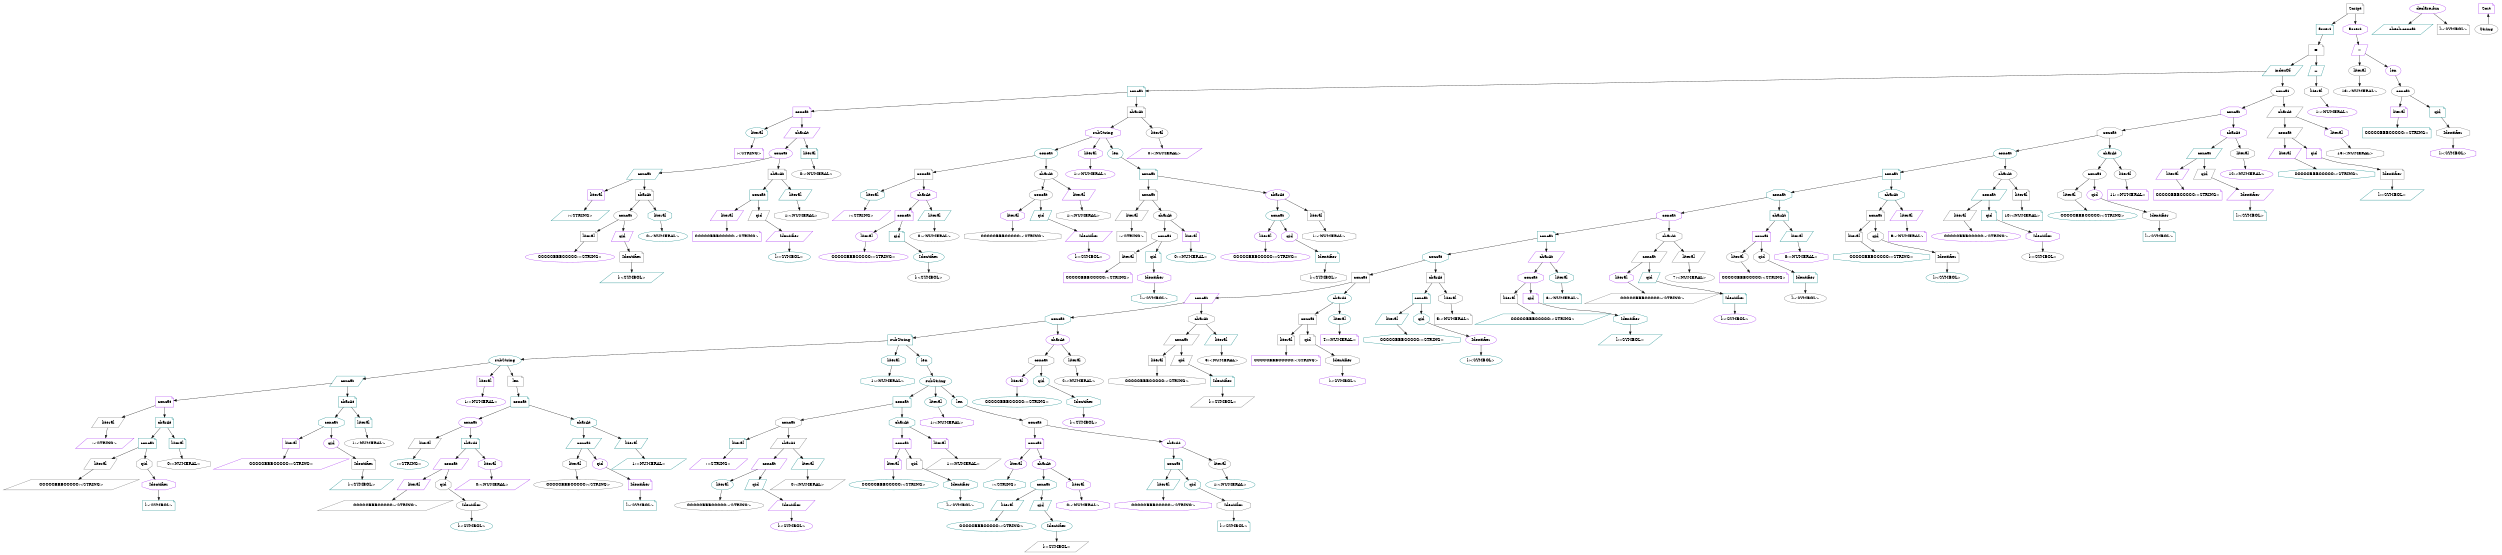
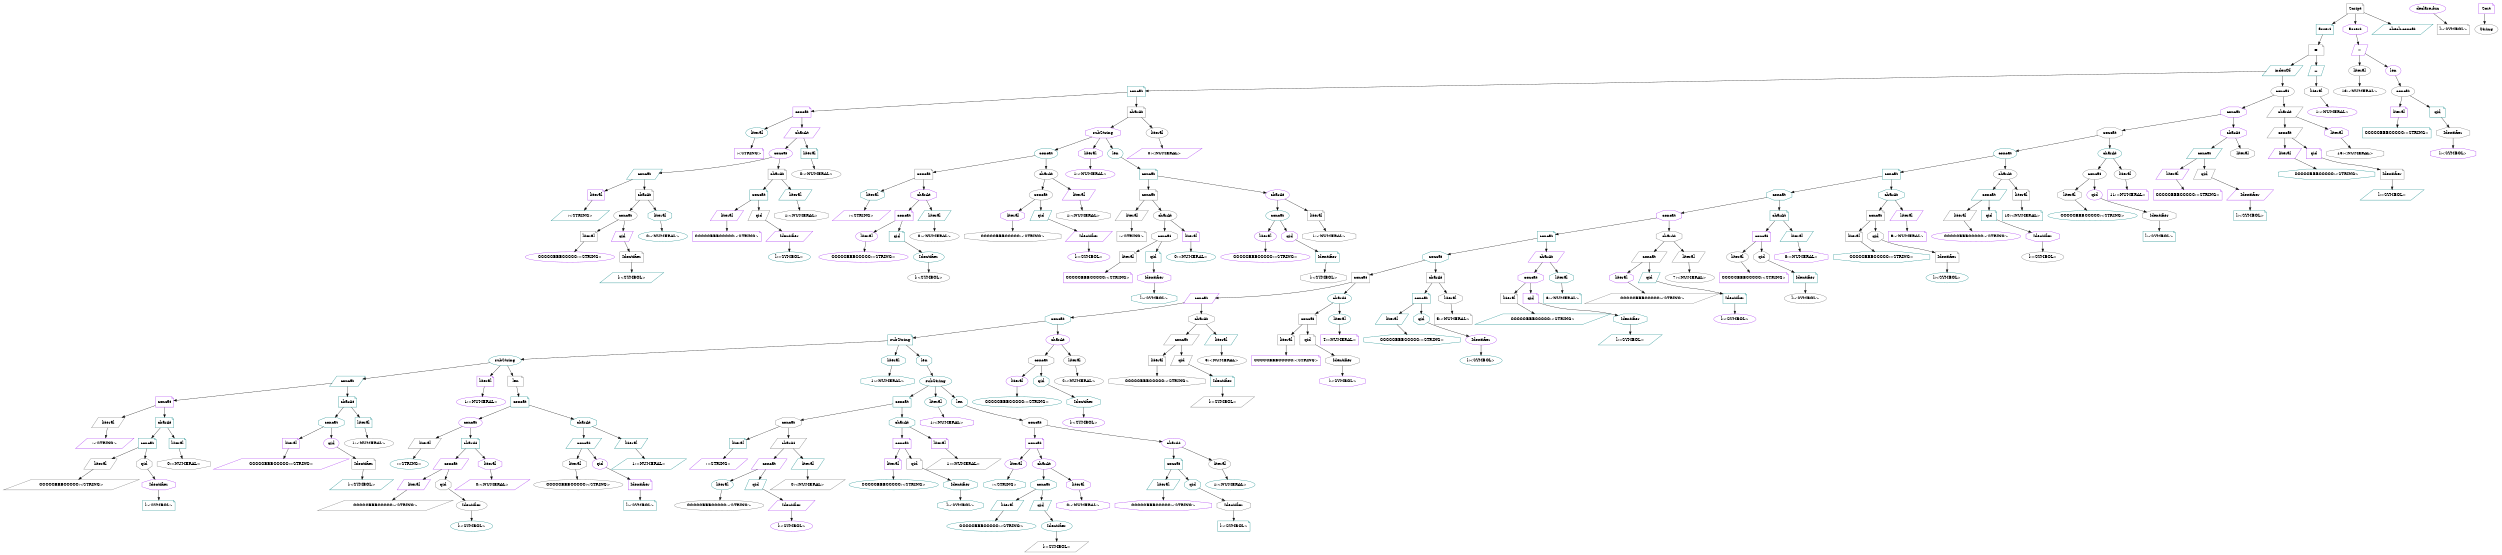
edge "declare-fun" -> "check-concat": now "Script" -> "check-concat"
edge "String" -> "Sort": reversed
node "12:<NUMERAL>": removed
